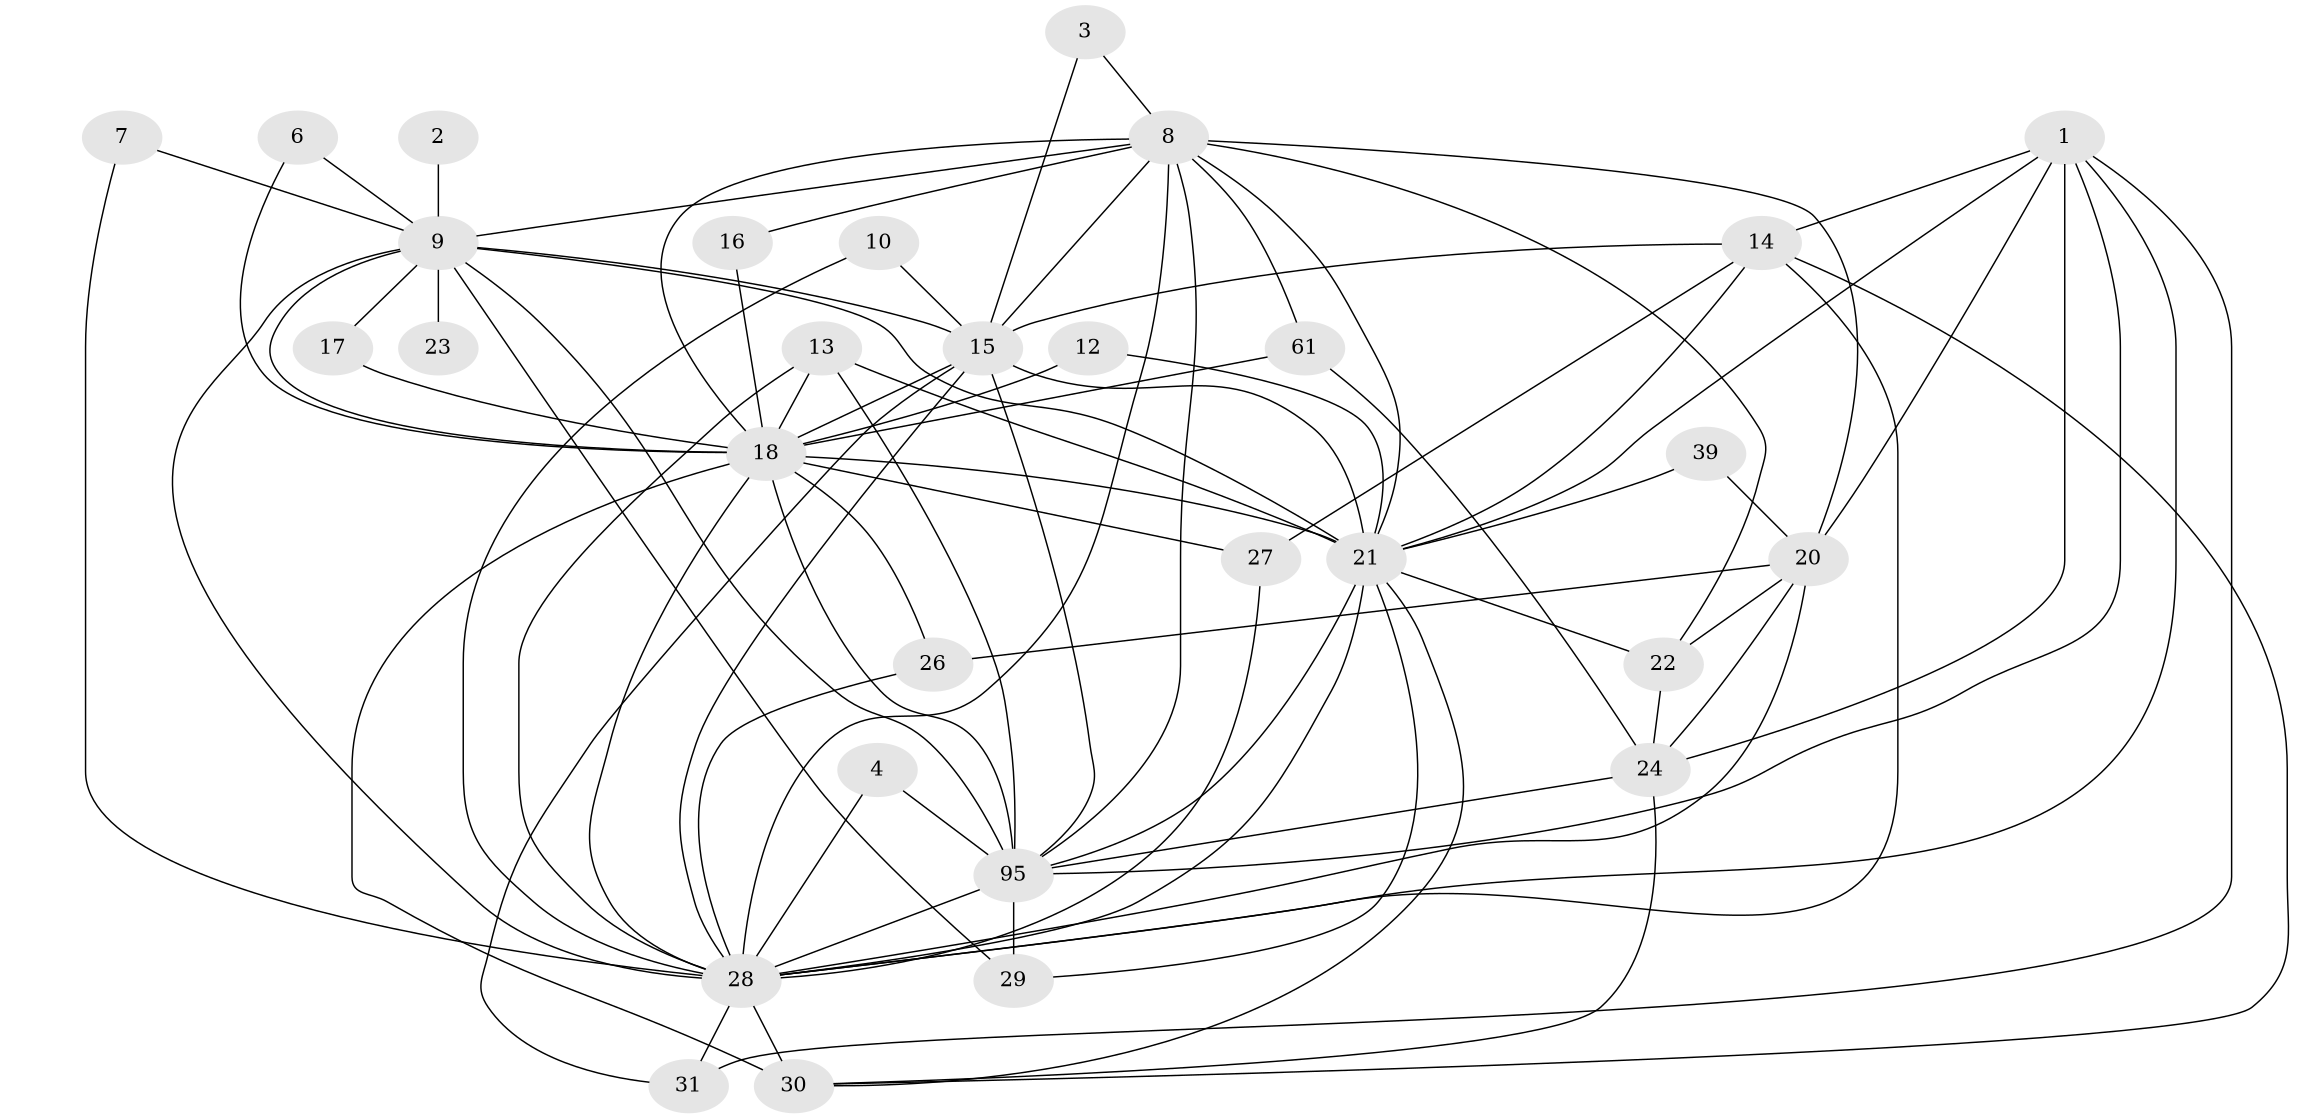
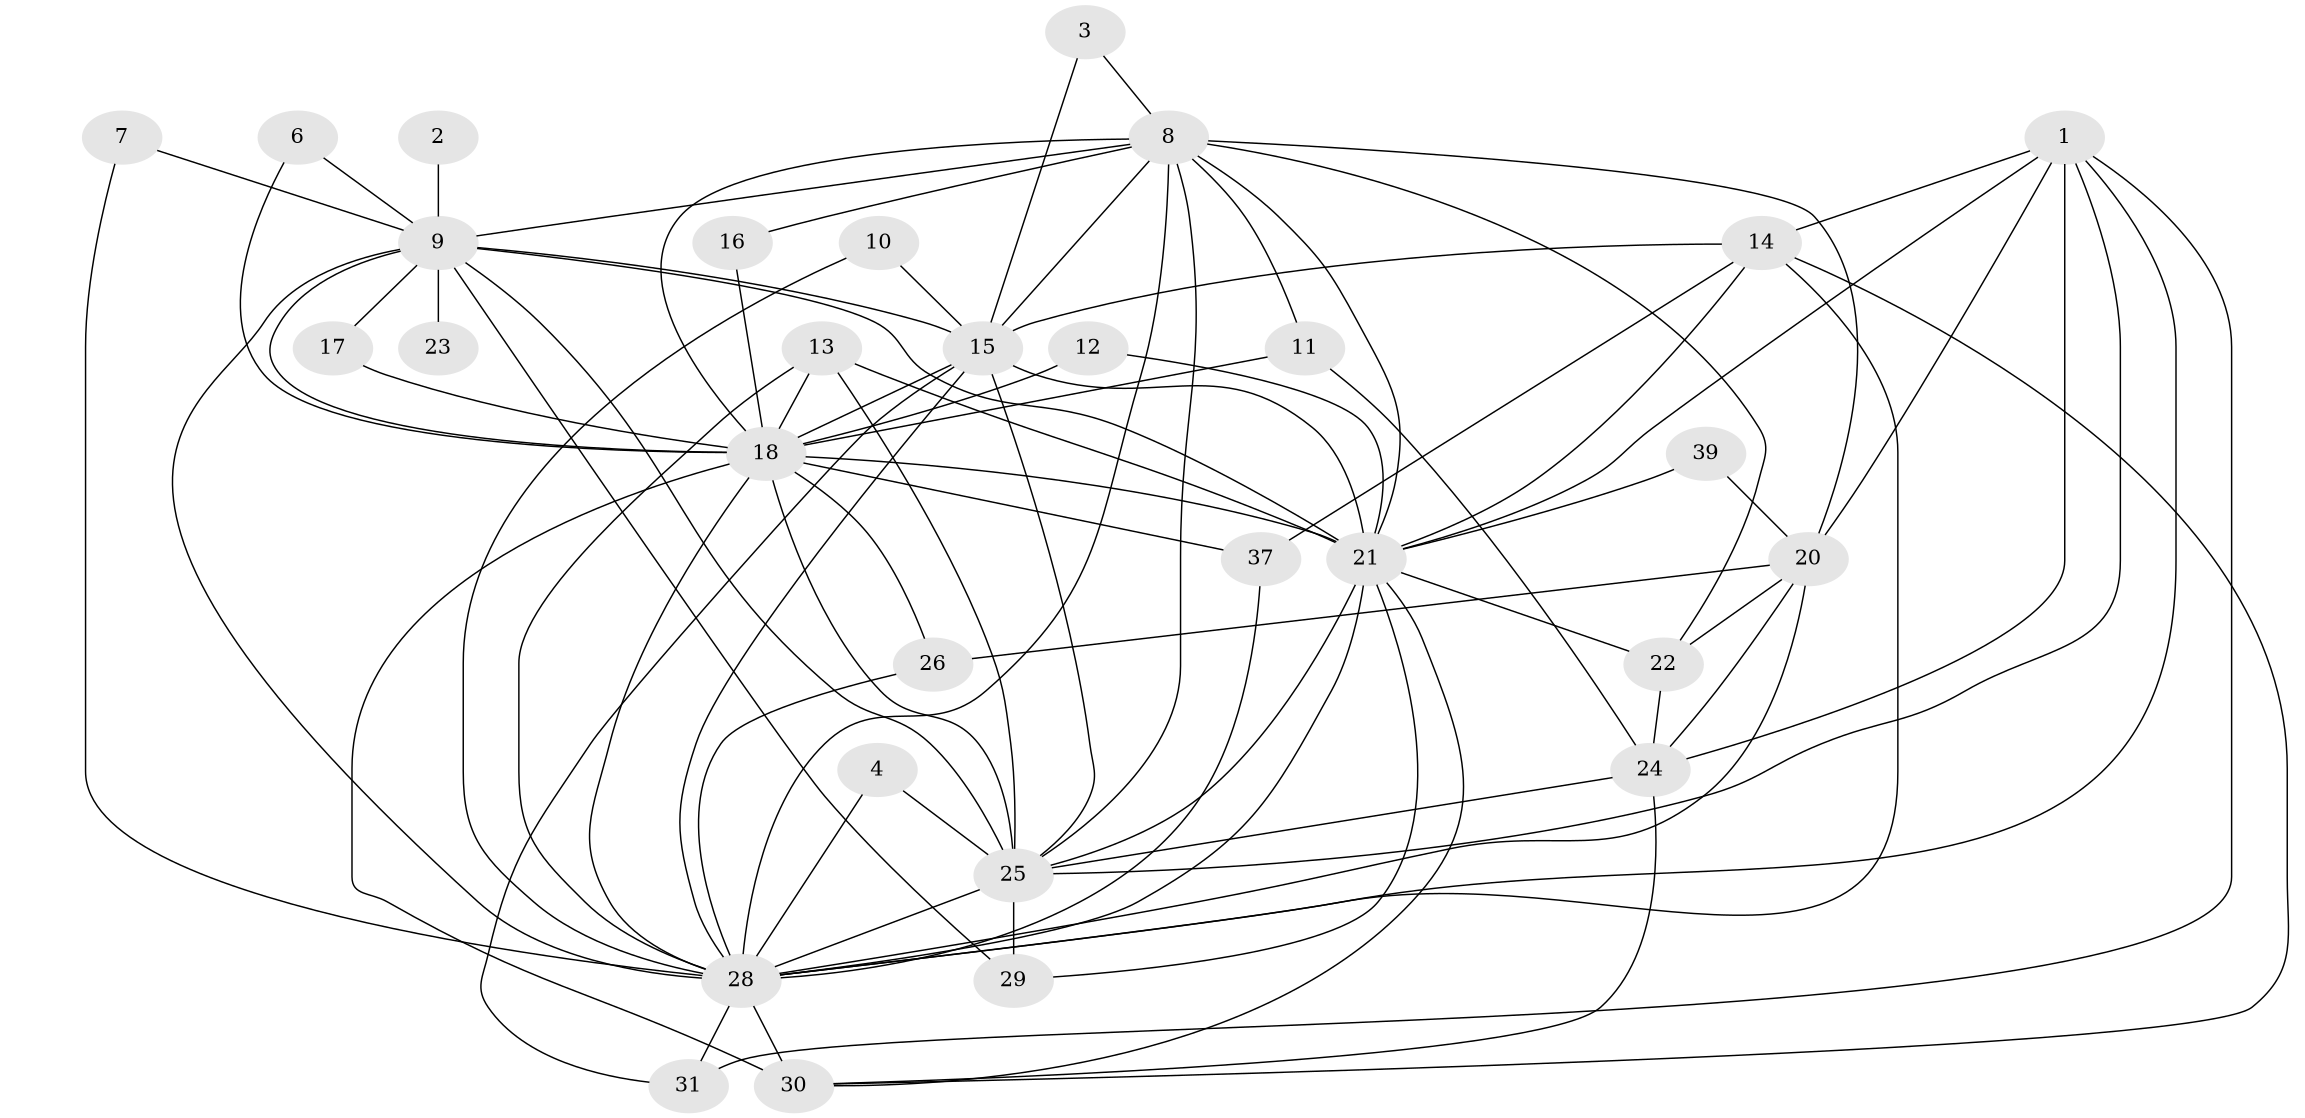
node "61": label "61" -> "11"
node "27": label "27" -> "37"
node "95": label "95" -> "25"
